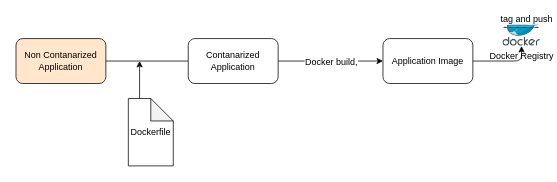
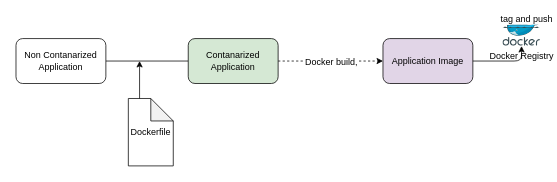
node "Non Contanarized Application": fillcolor #ffe6cc -> #ffffff
node "Contanarized Application": fillcolor #ffffff -> #d5e8d4
edge "Contanarized Application" -> "Application Image": style solid -> dashed
node "Application Image": fillcolor #ffffff -> #e1d5e7
